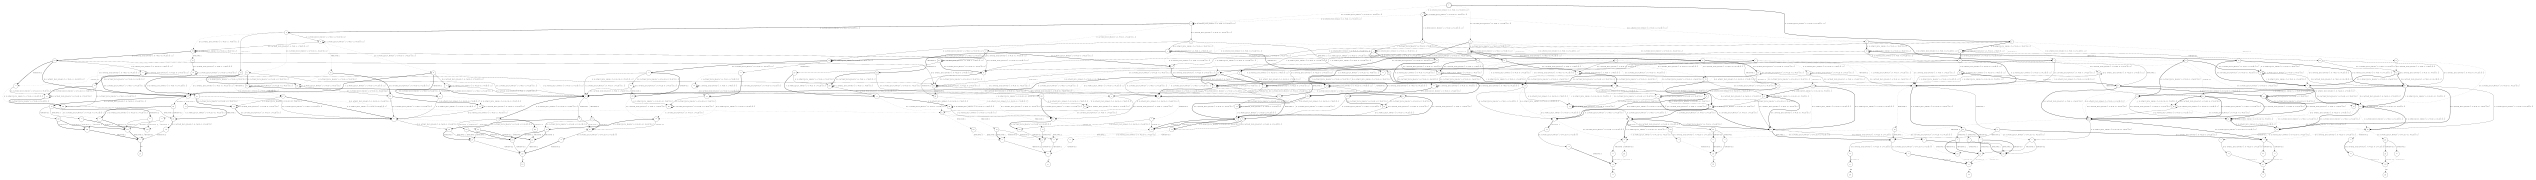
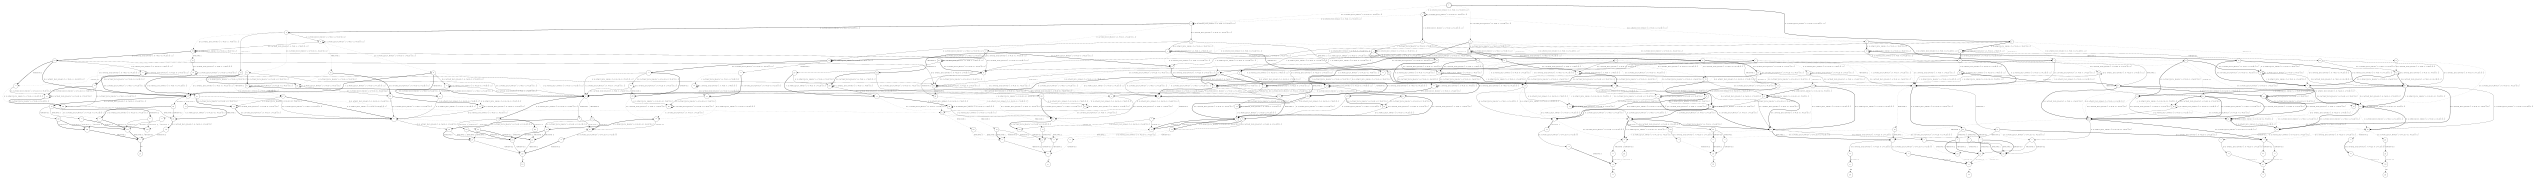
node "182": removed
